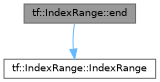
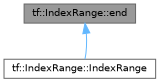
edge "tf::IndexRange::end" -> "tf::IndexRange::IndexRange": reversed
